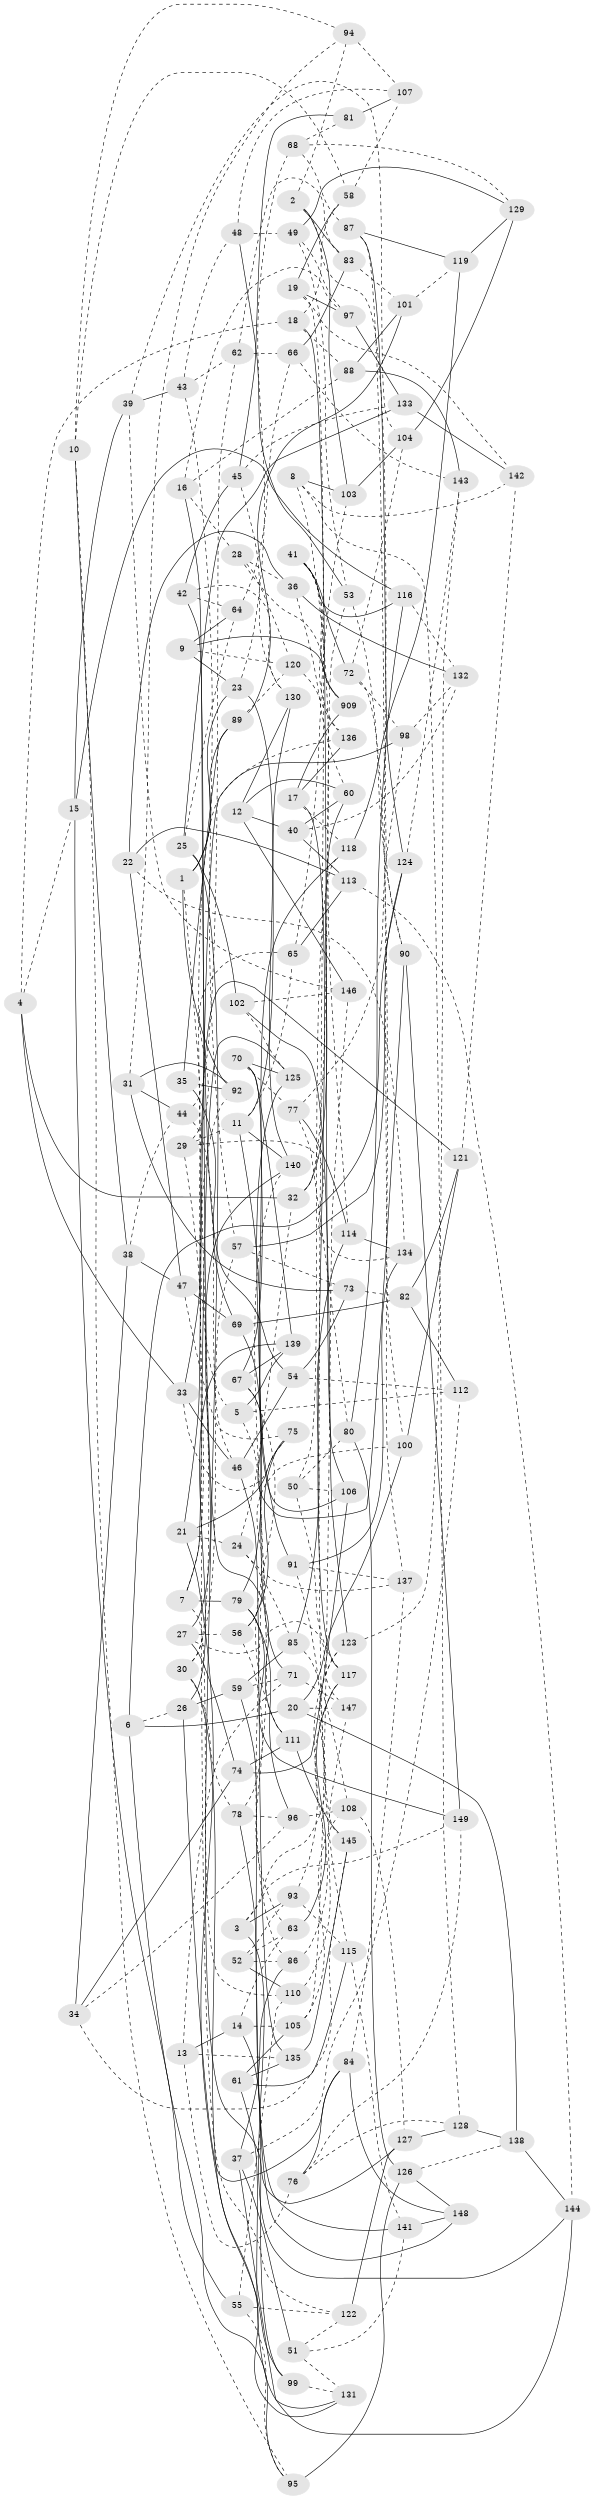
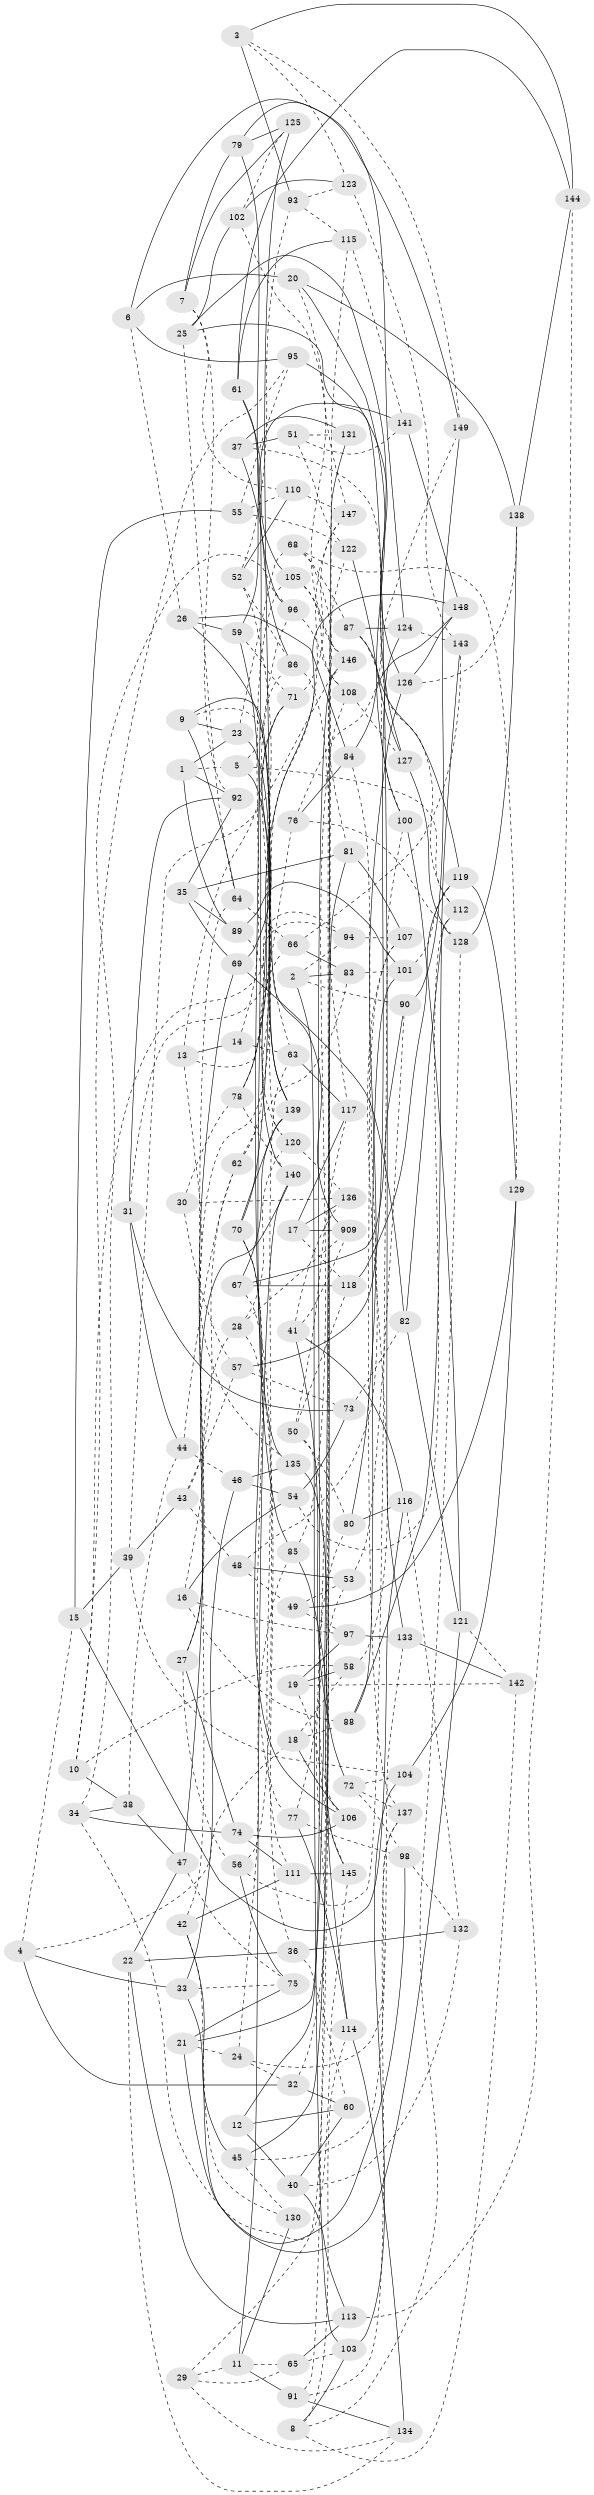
edge "130" -- "12": removed
edge "81" -- "35": added
node "99": removed
